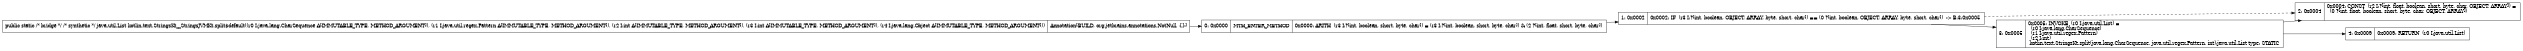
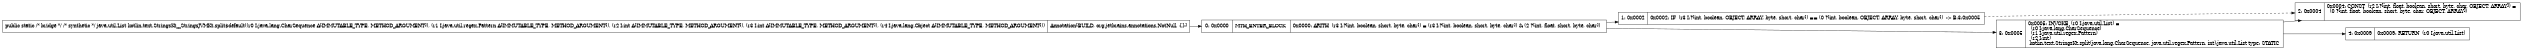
node "0: 0x0000": text "MTH_ENTER_METHOD" -> "MTH_ENTER_BLOCK"
edge "1: 0x0002" -> "3: 0x0005": now "0: 0x0000" -> "3: 0x0005"
